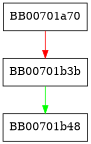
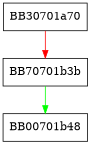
node "BB00701a70": label "BB00701a70" -> "BB30701a70"
node "BB00701b3b": label "BB00701b3b" -> "BB70701b3b"
